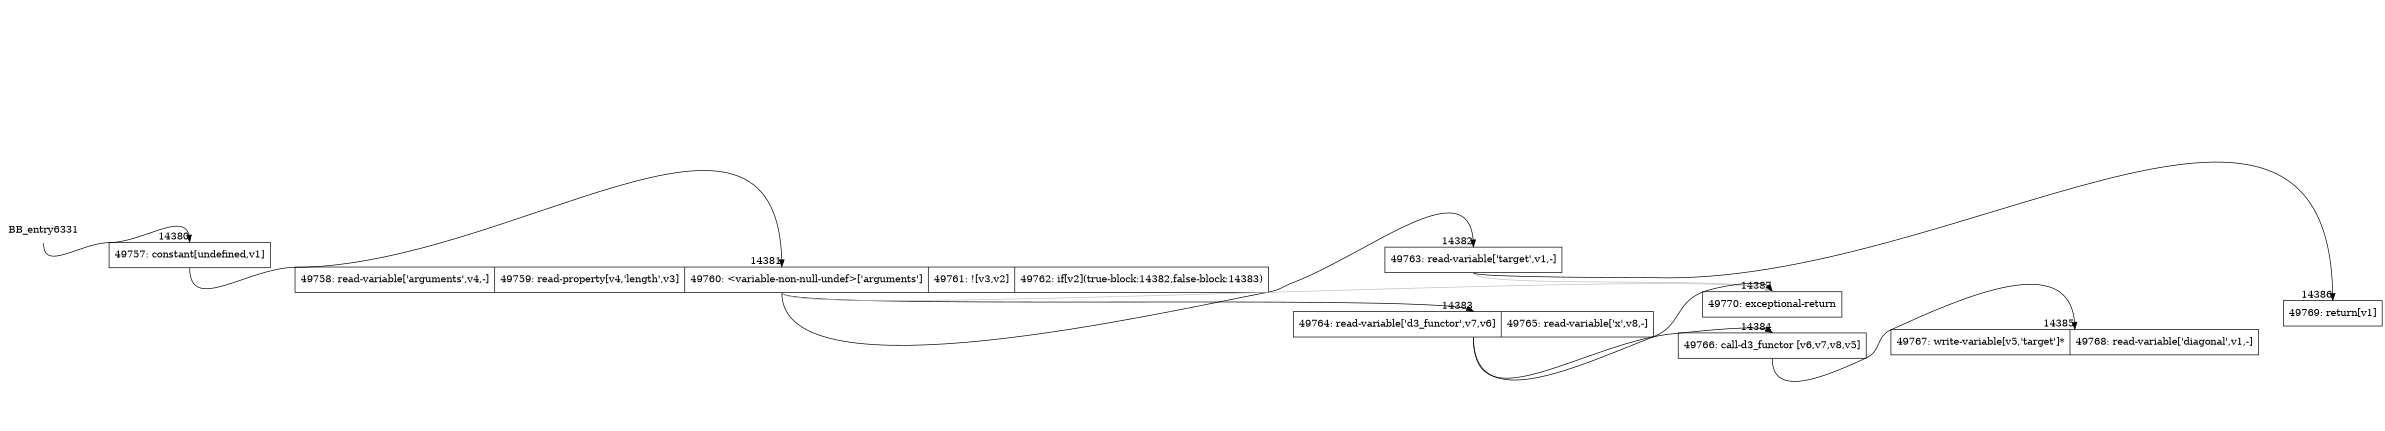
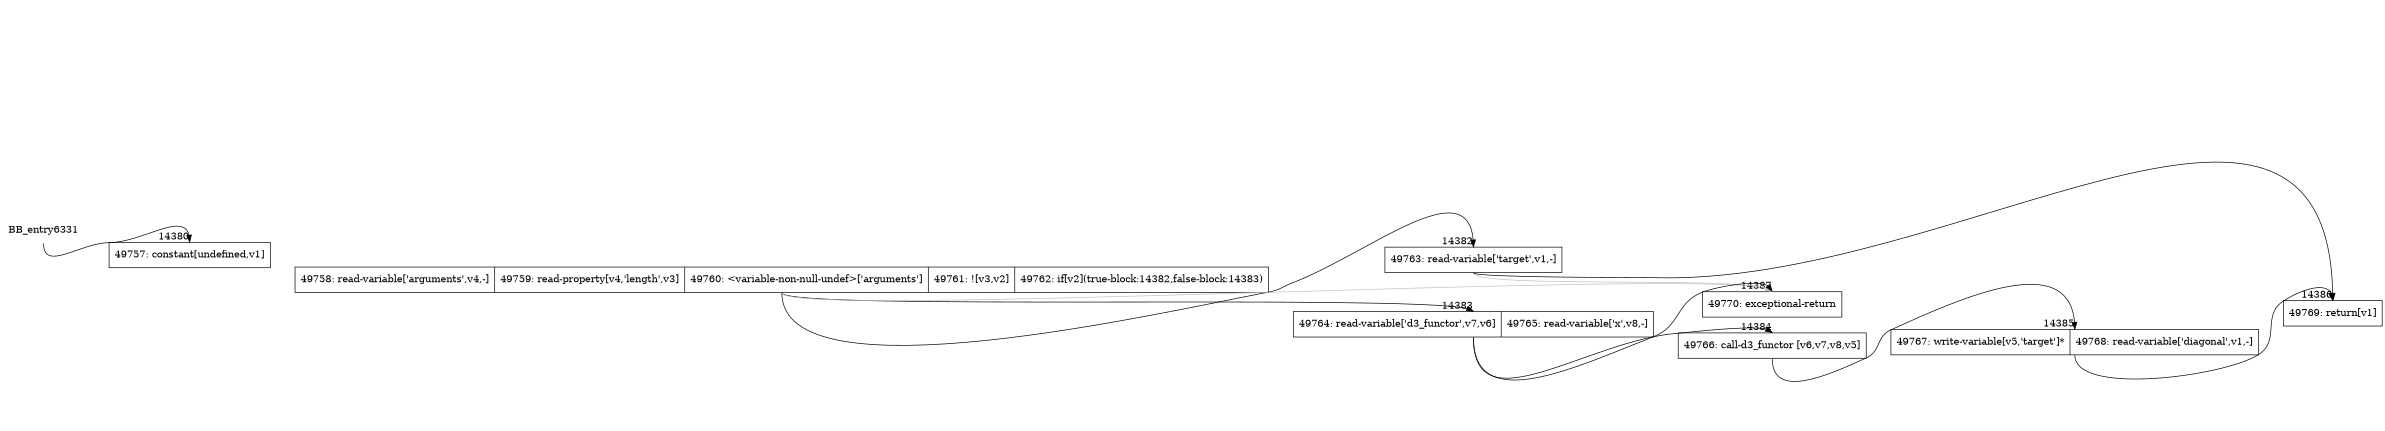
edge "49757: constant[undefined,v1]" -> "49758: read-variable['arguments',v4,-]": removed
edge "49767: write-variable[v5,'target']*" -> "49769: return[v1]": added
